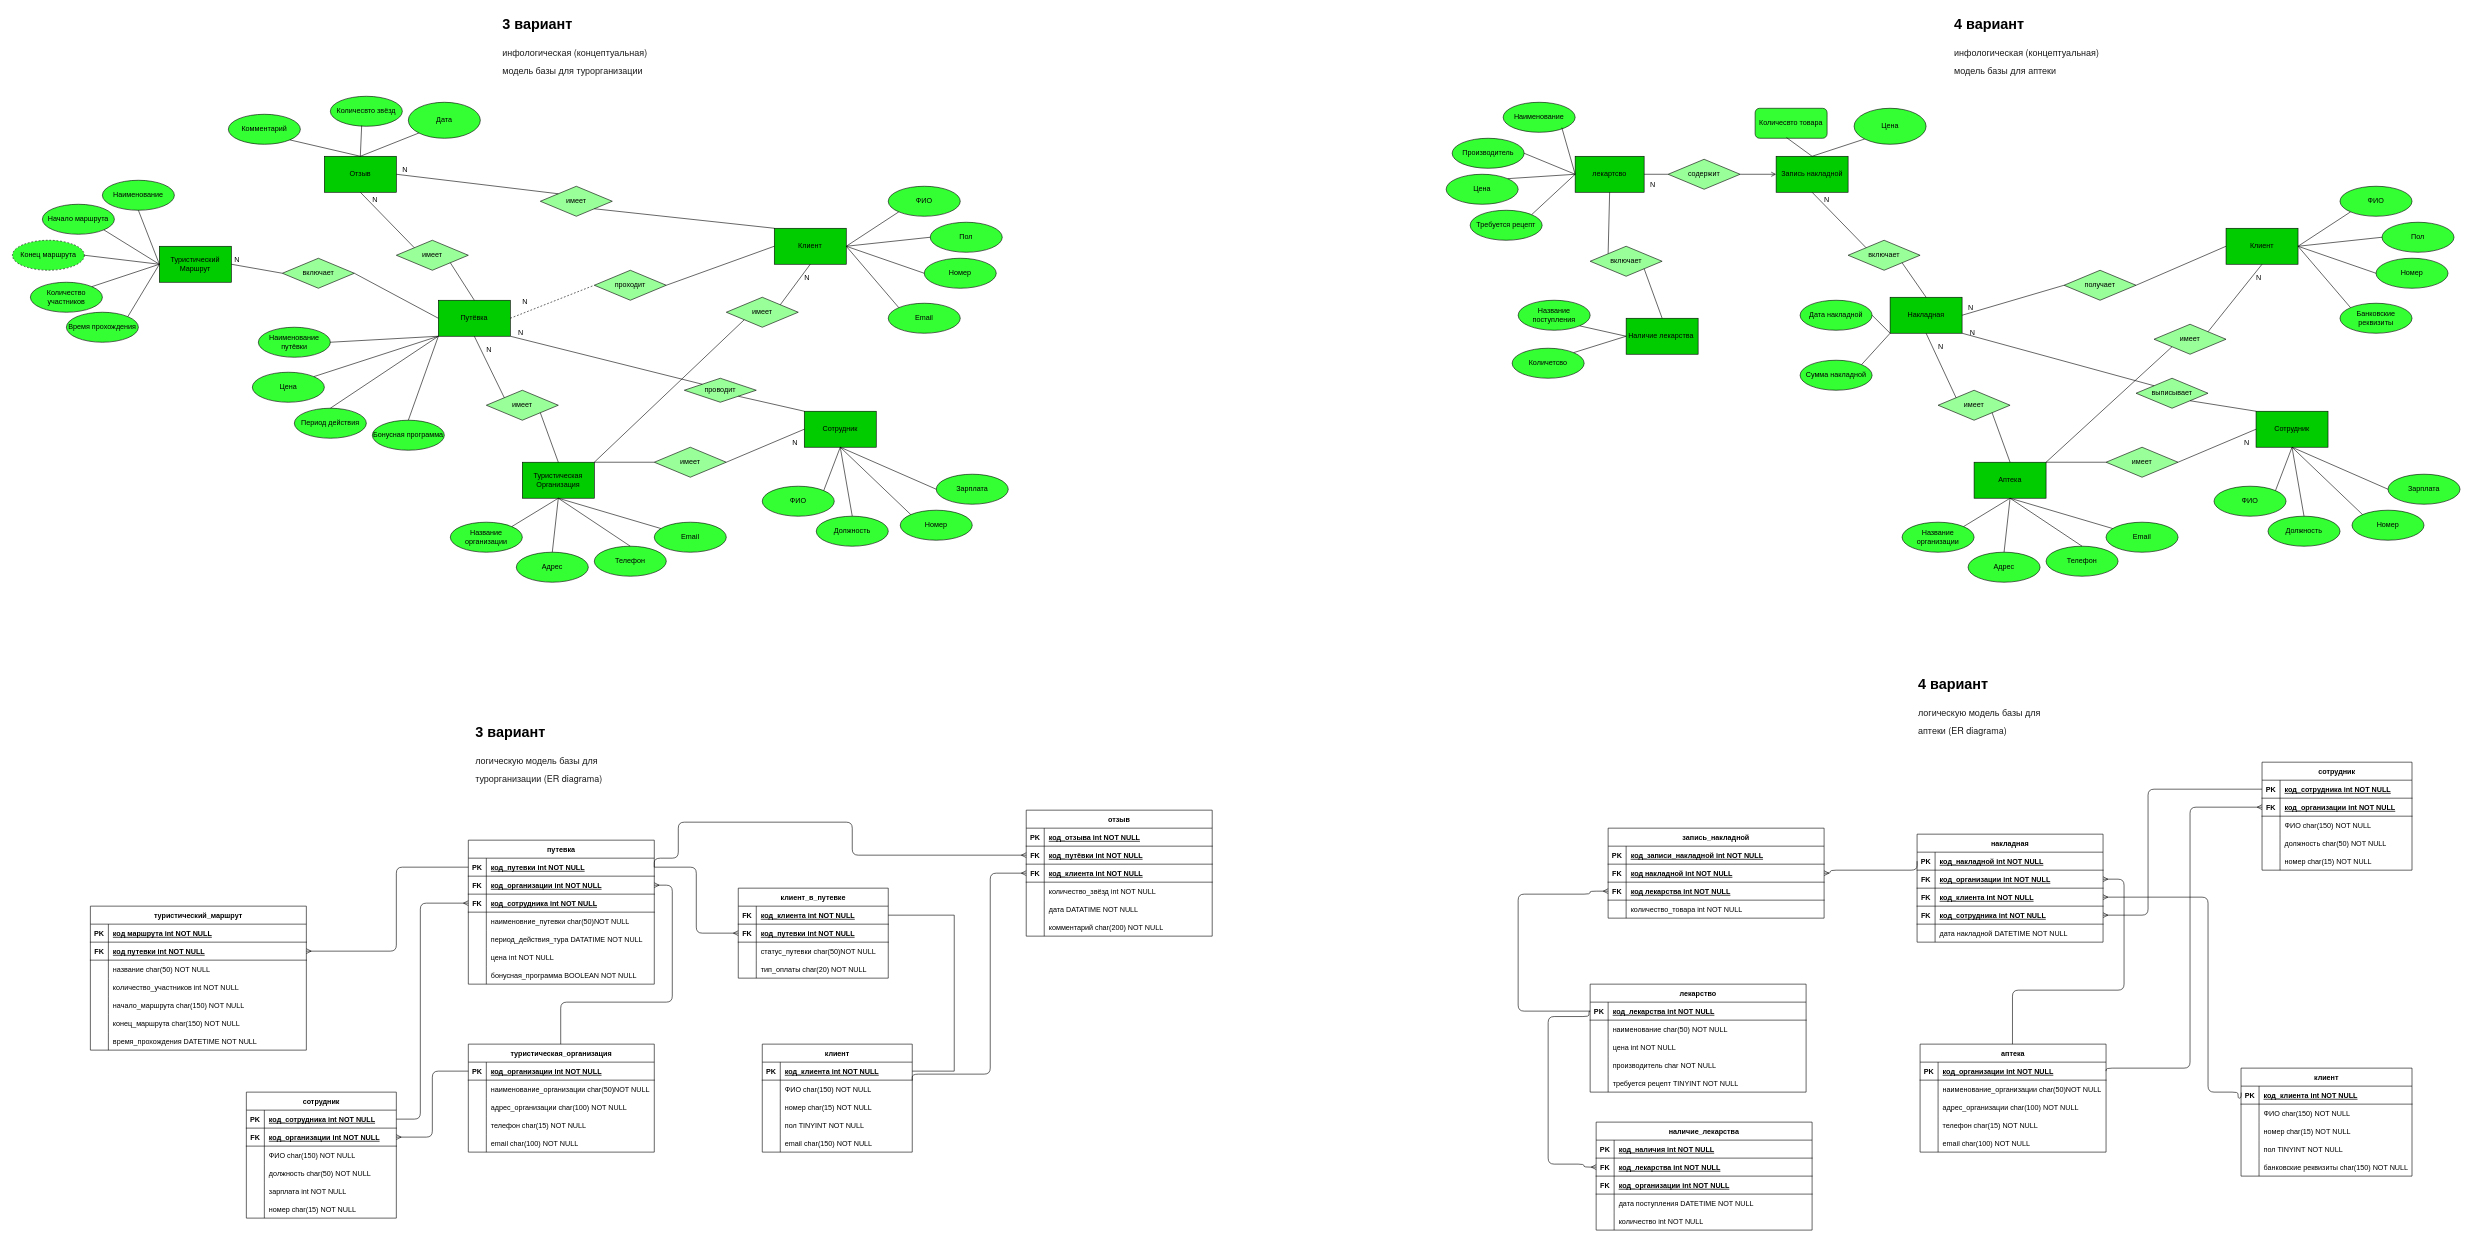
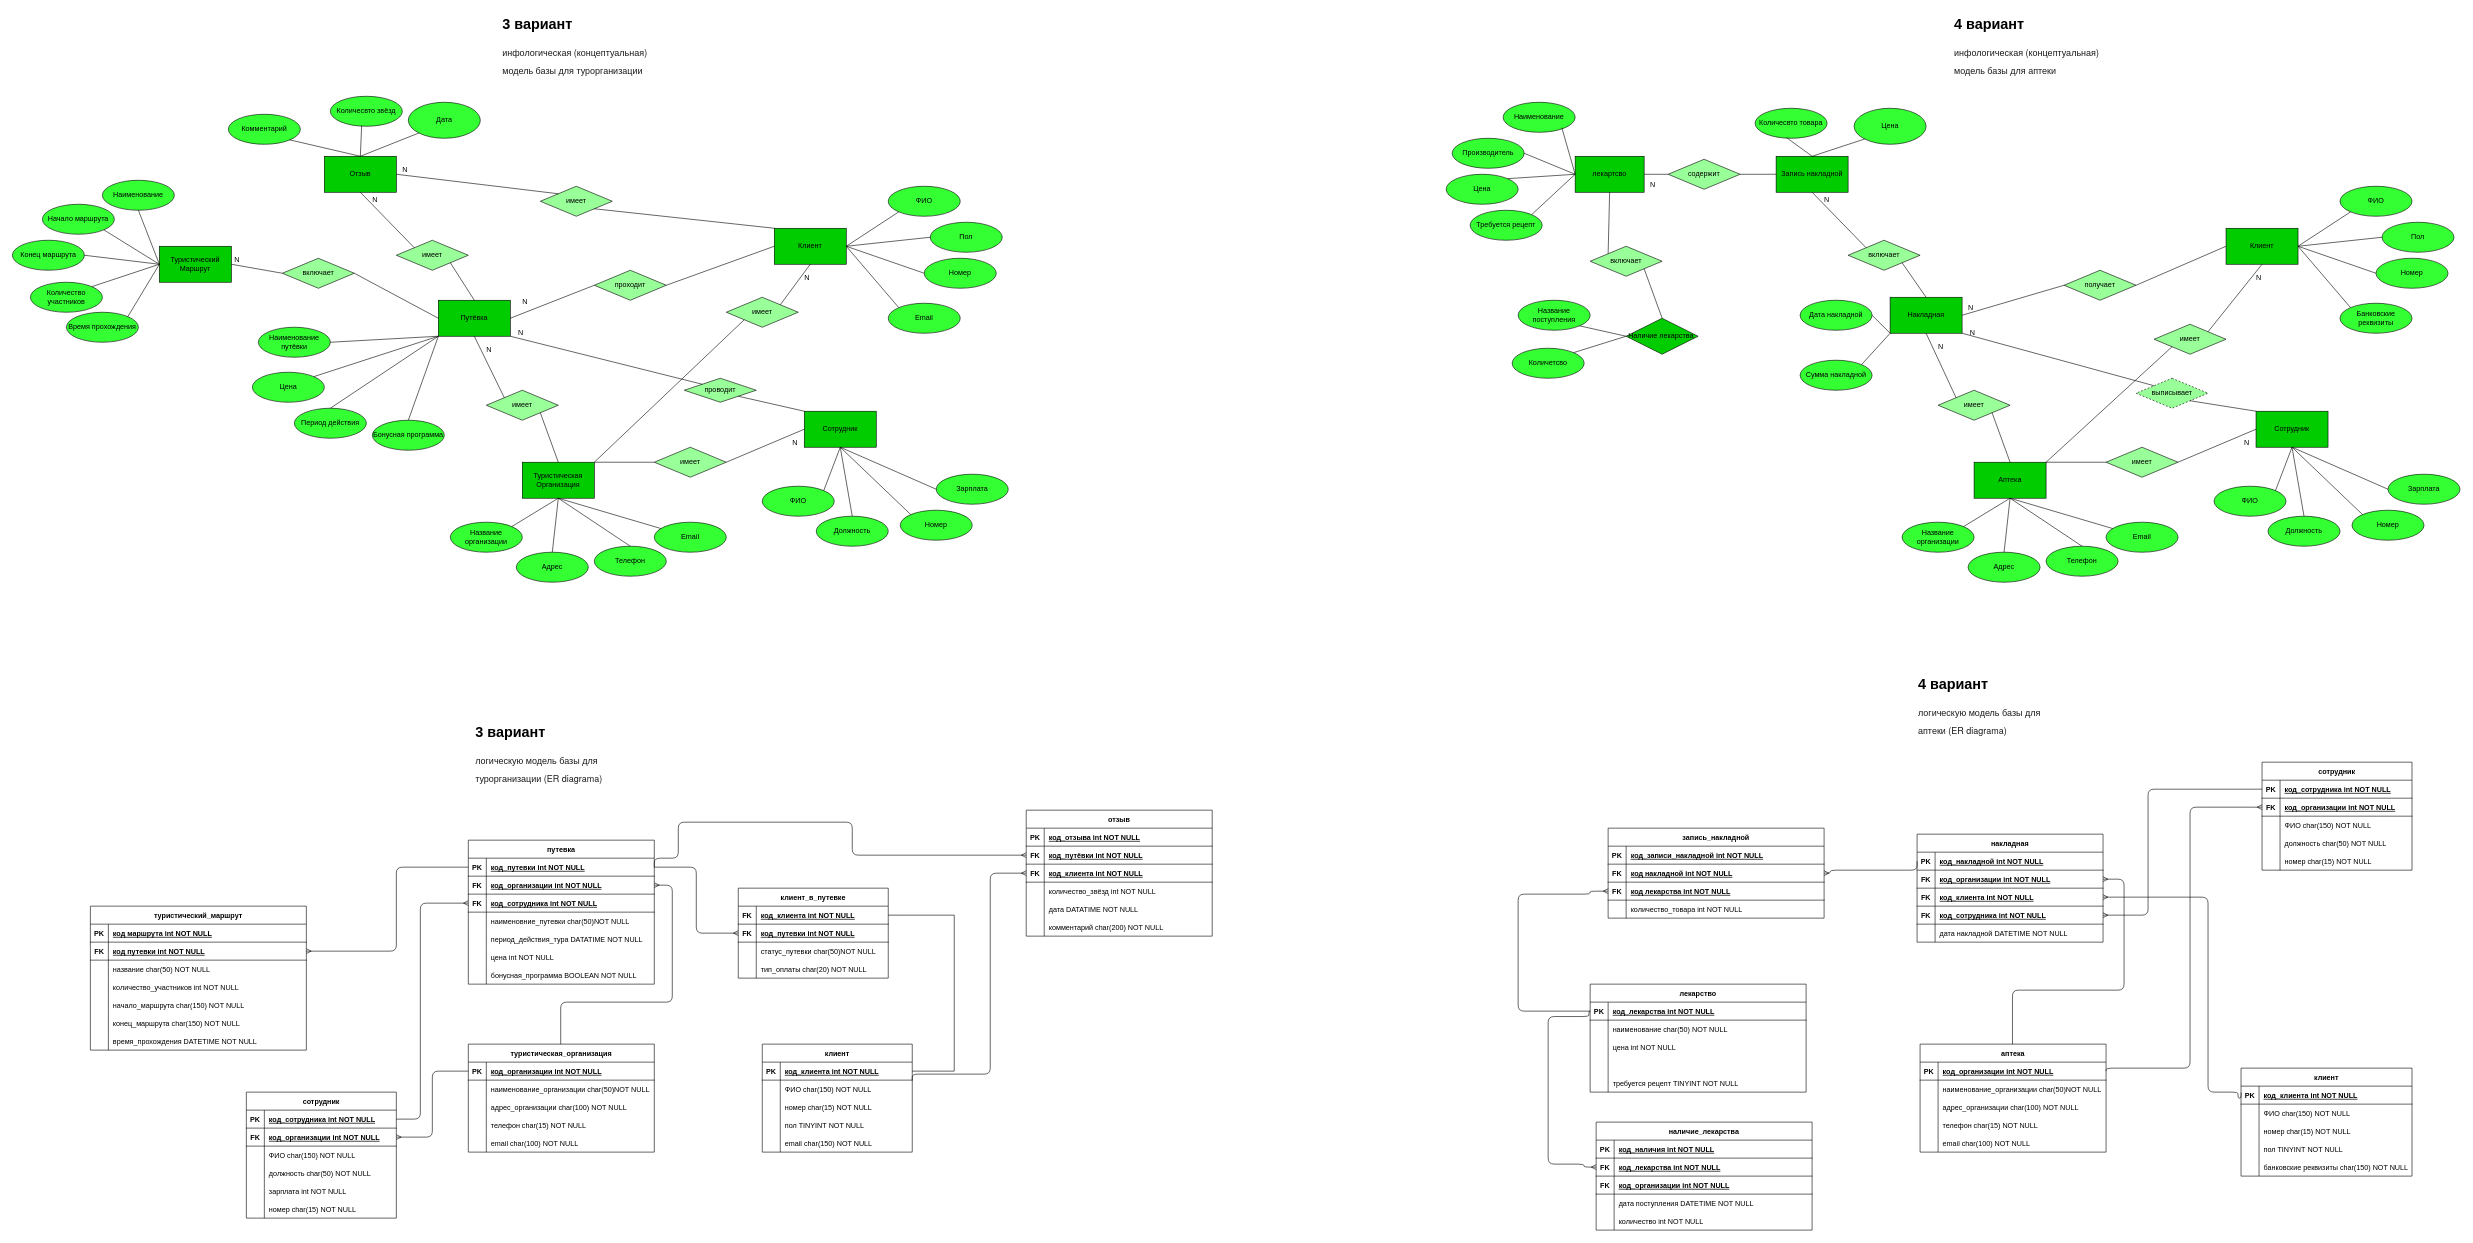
node "Количесвто товара": shape rounded rectangle -> ellipse
edge "содержит" -> "Запись накладной": arrowhead open -> none
node "Конец маршрута": style dashed -> solid
edge "проходит" -- "Путёвка": style dashed -> solid
node "Наличие лекарства": shape rectangle -> diamond
node "выписывает": style solid -> dashed
node "производитель char NOT NULL": removed
